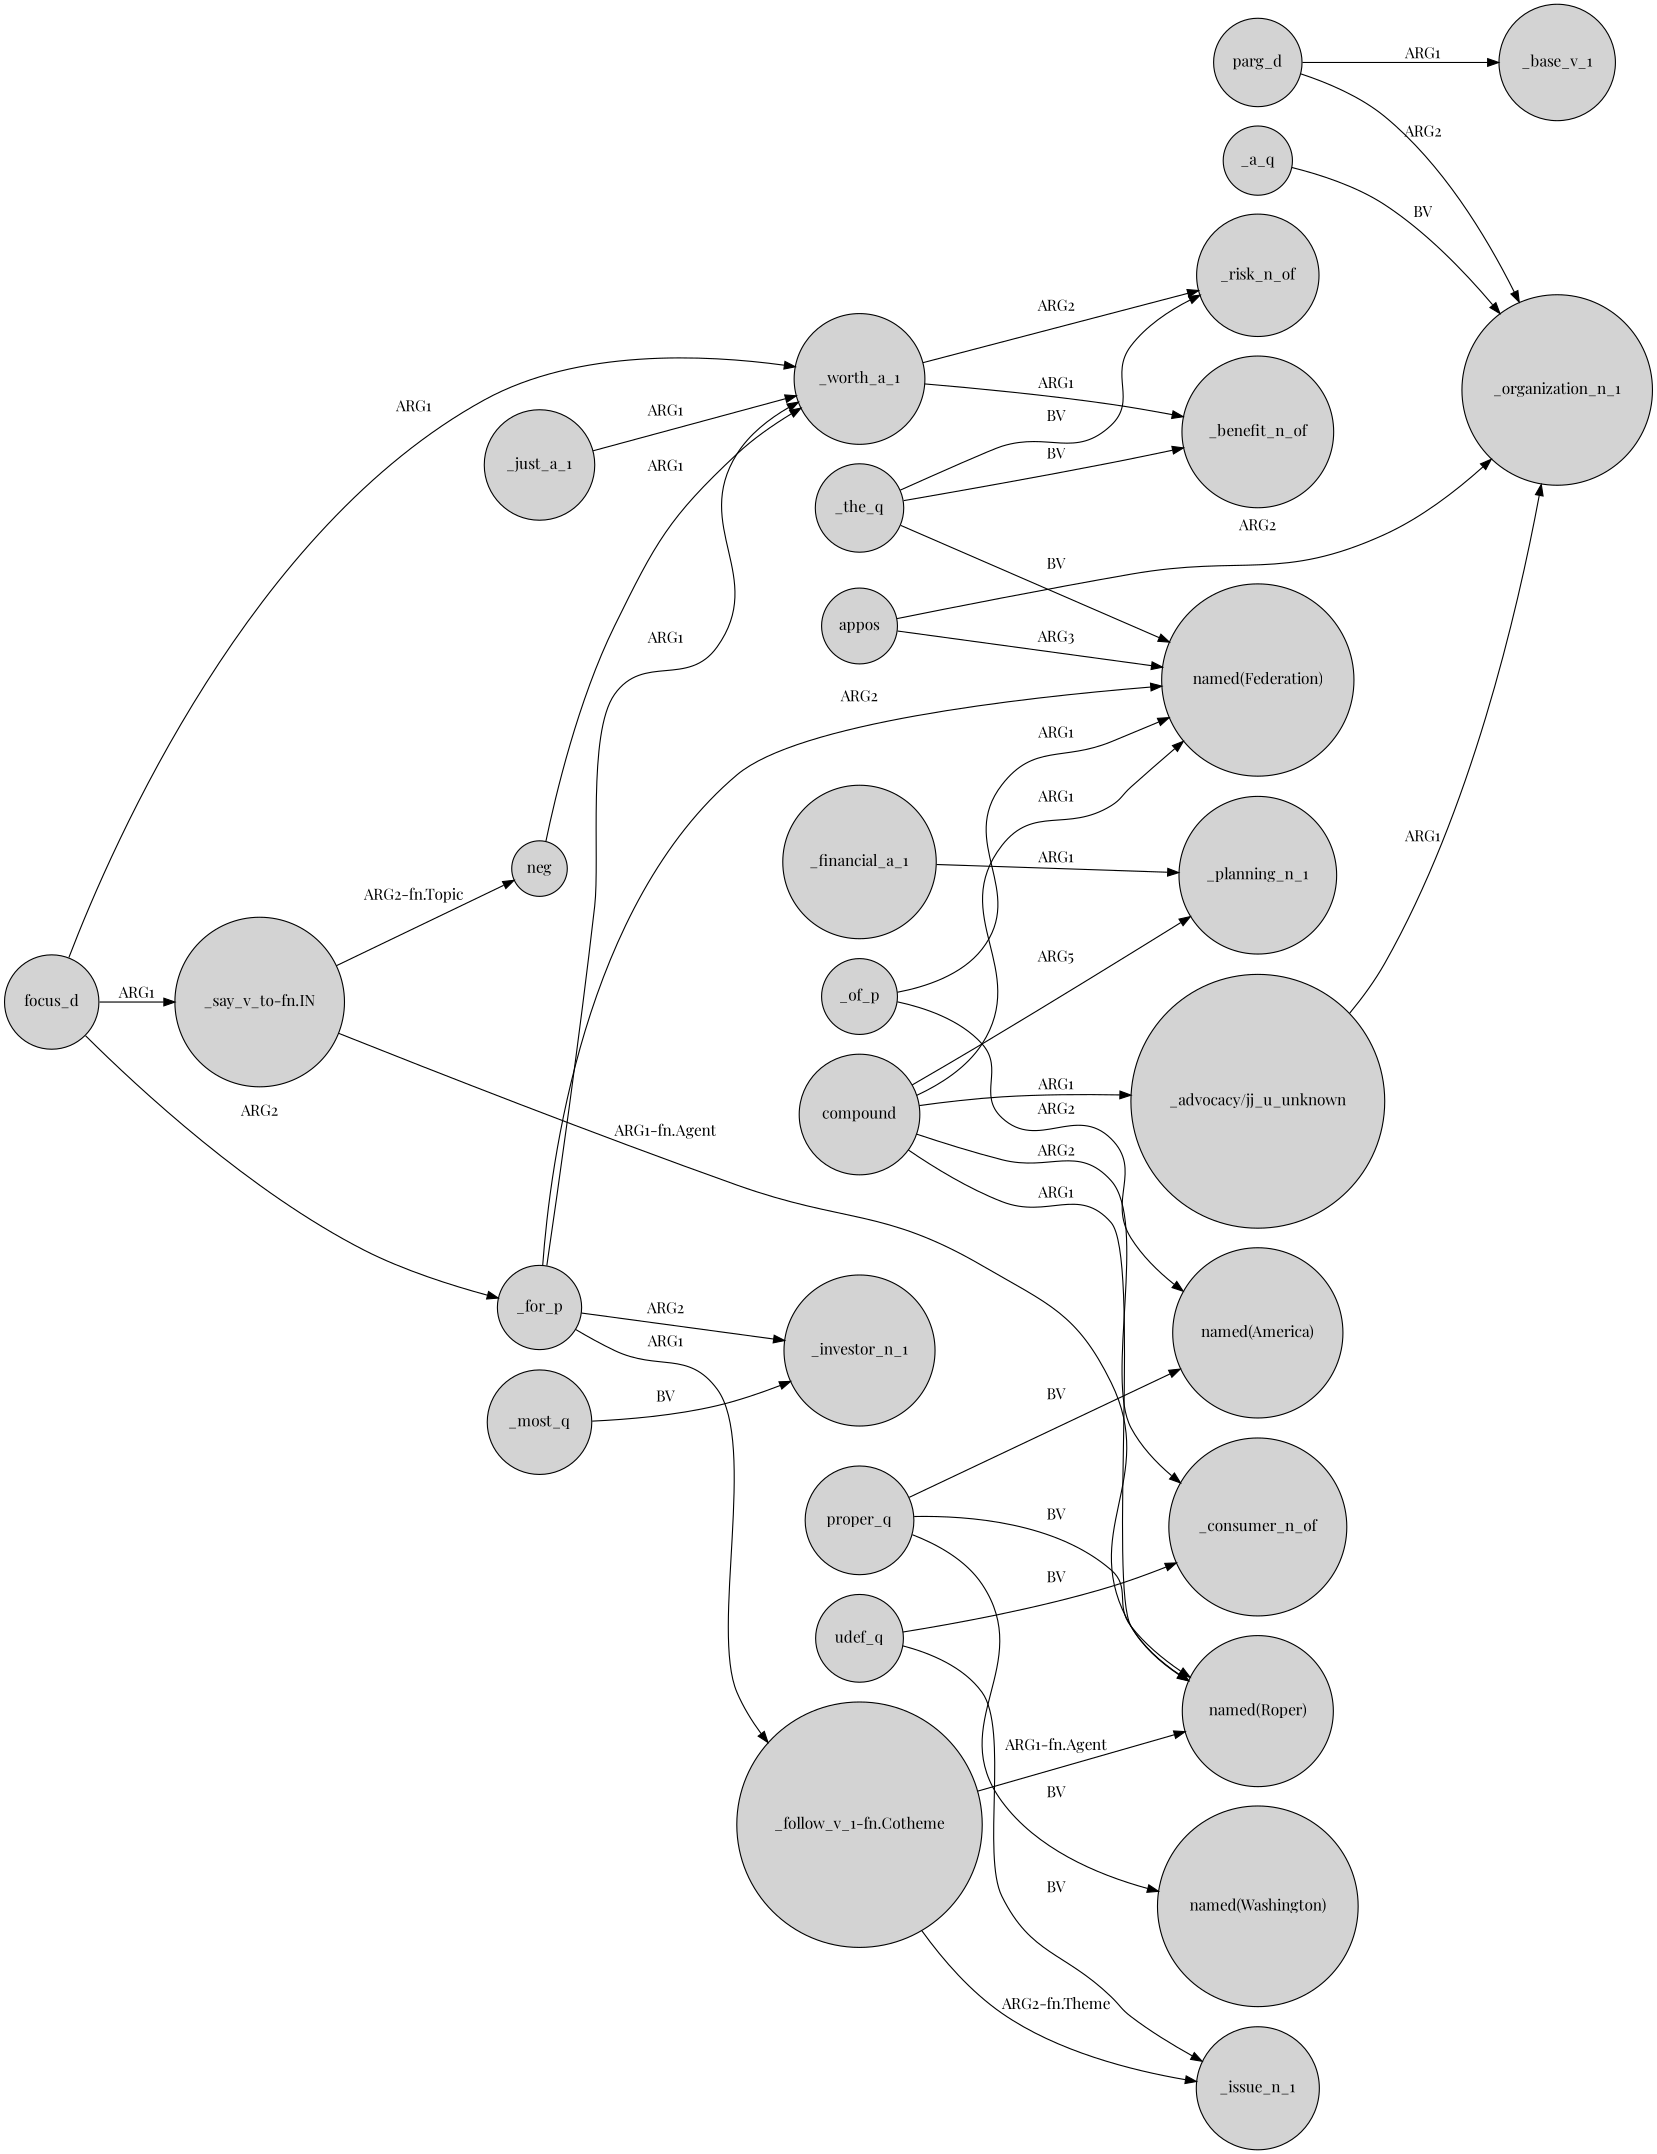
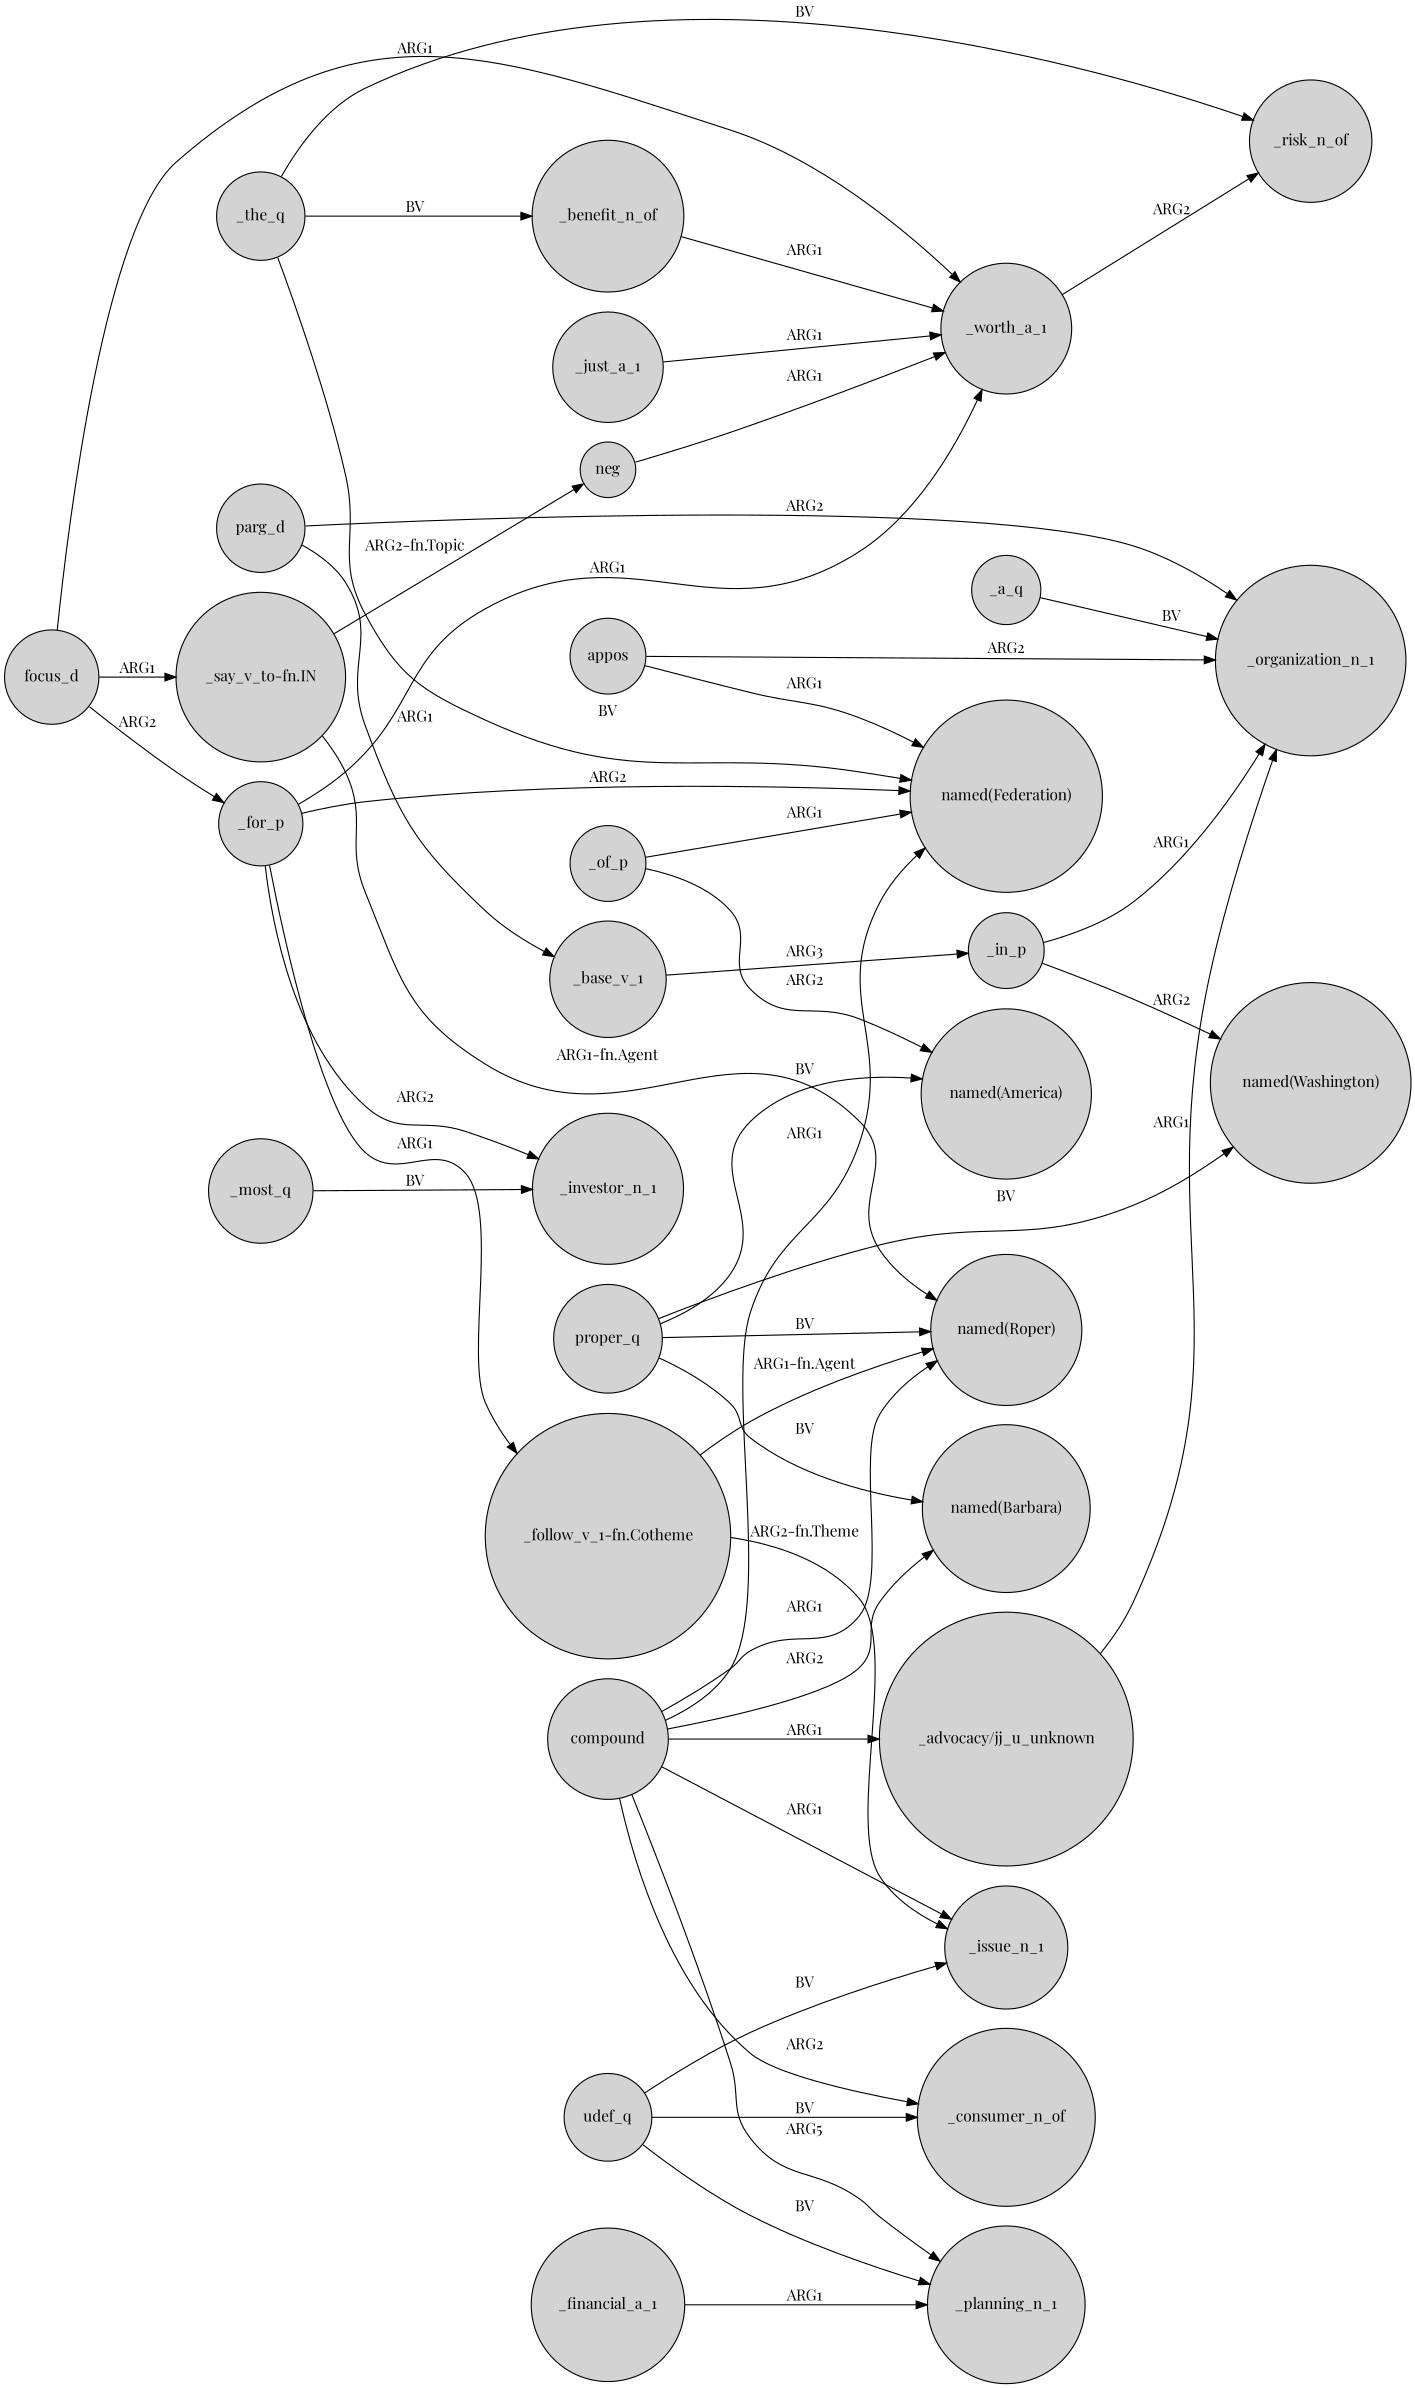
edge "_worth_a_1" -> "_benefit_n_of": reversed
edge "appos" -> "named(Federation)": label "ARG3" -> "ARG1"
node "_in_p": added
node "named(Barbara)": added
edge "compound" -> "_issue_n_1": added, label "ARG1"
edge "udef_q" -> "_planning_n_1": added, label "BV"
